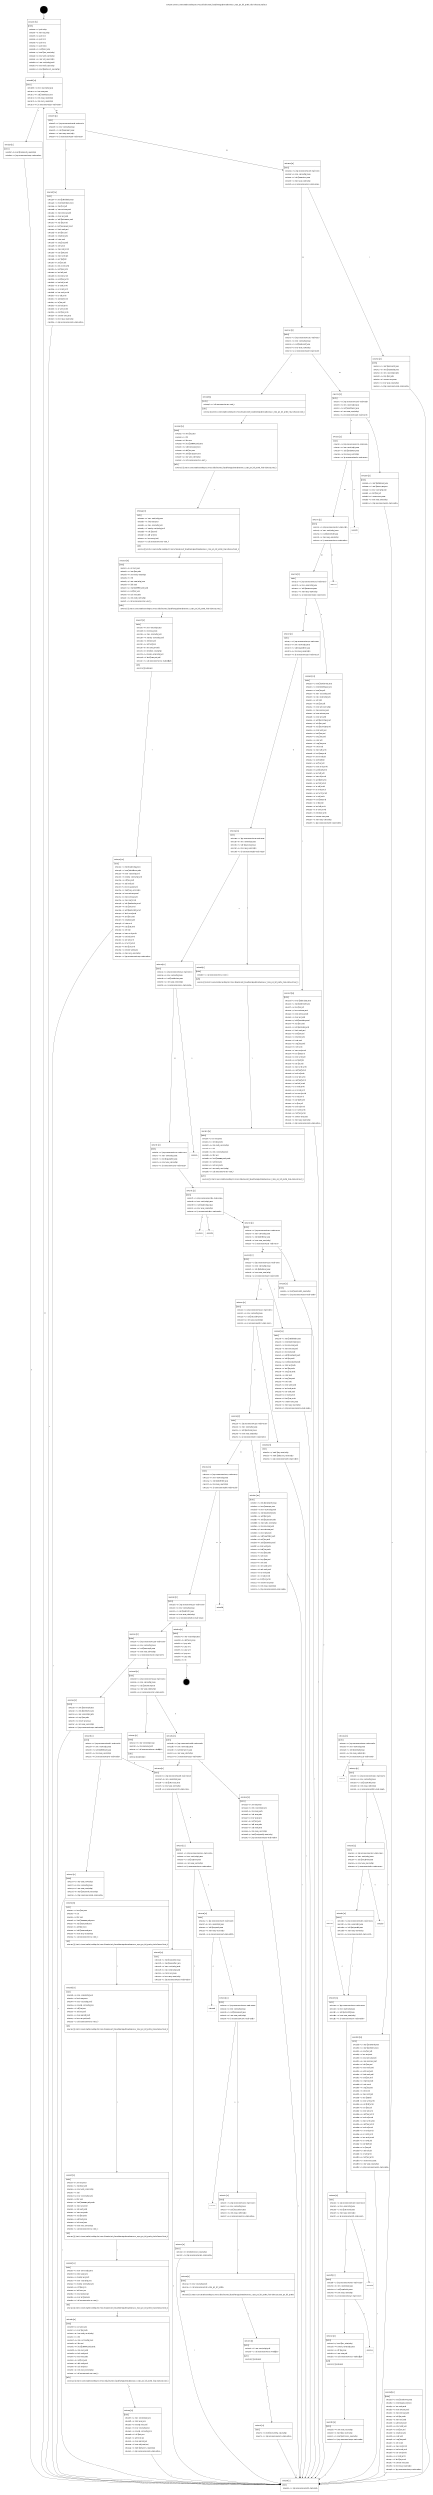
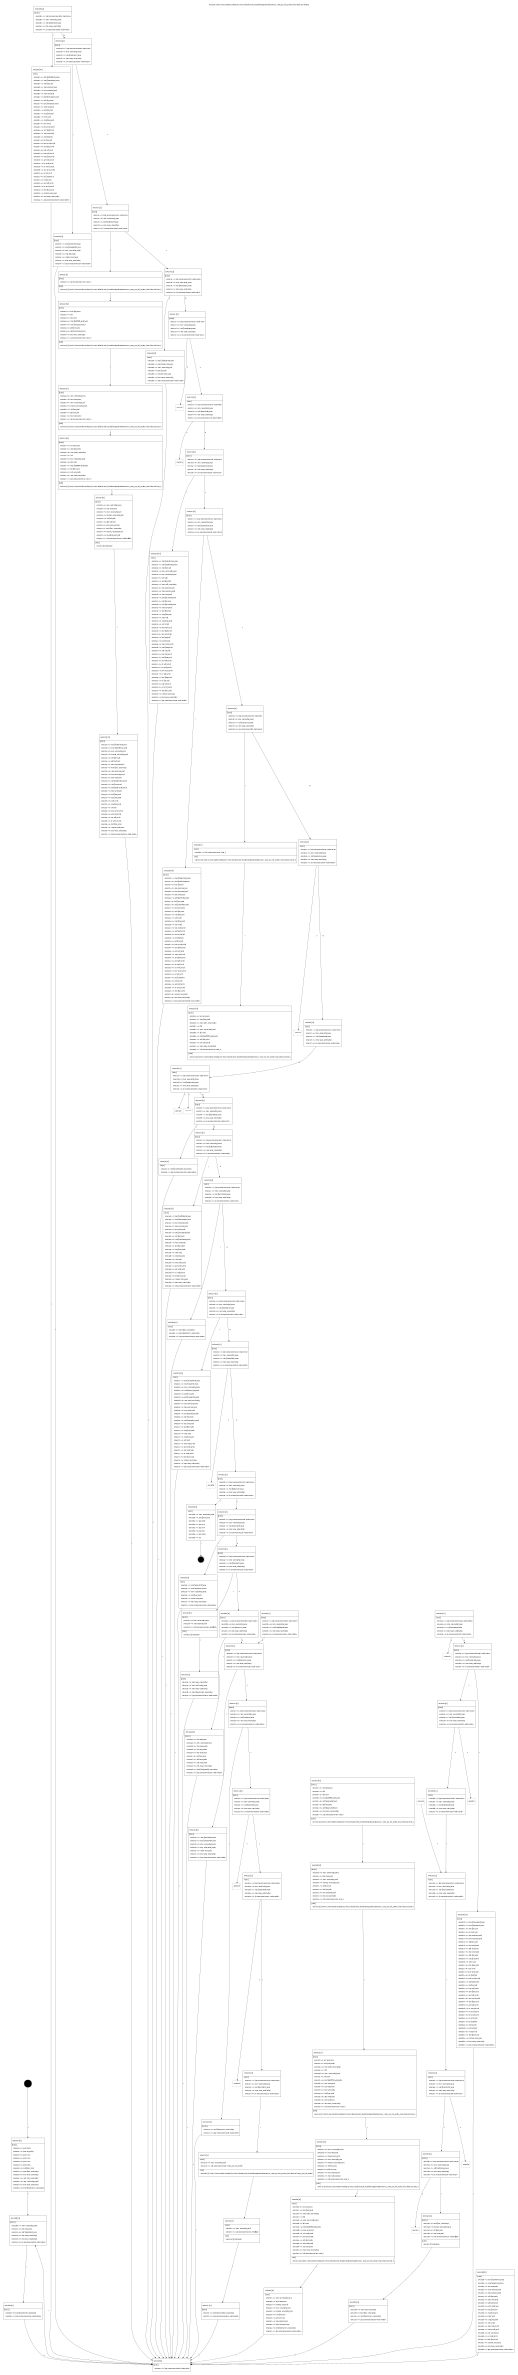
edge "0x4020bd [23]" -> "0x4020d4 [22]": removed, label "25"
edge "0x4022cf [25]" -> "0x402574 [21]": now "0x402567 [13]" -> "0x402574 [21]"
